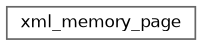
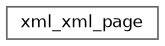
node "xml_memory_page": label "xml_memory_page" -> "xml_xml_page"
